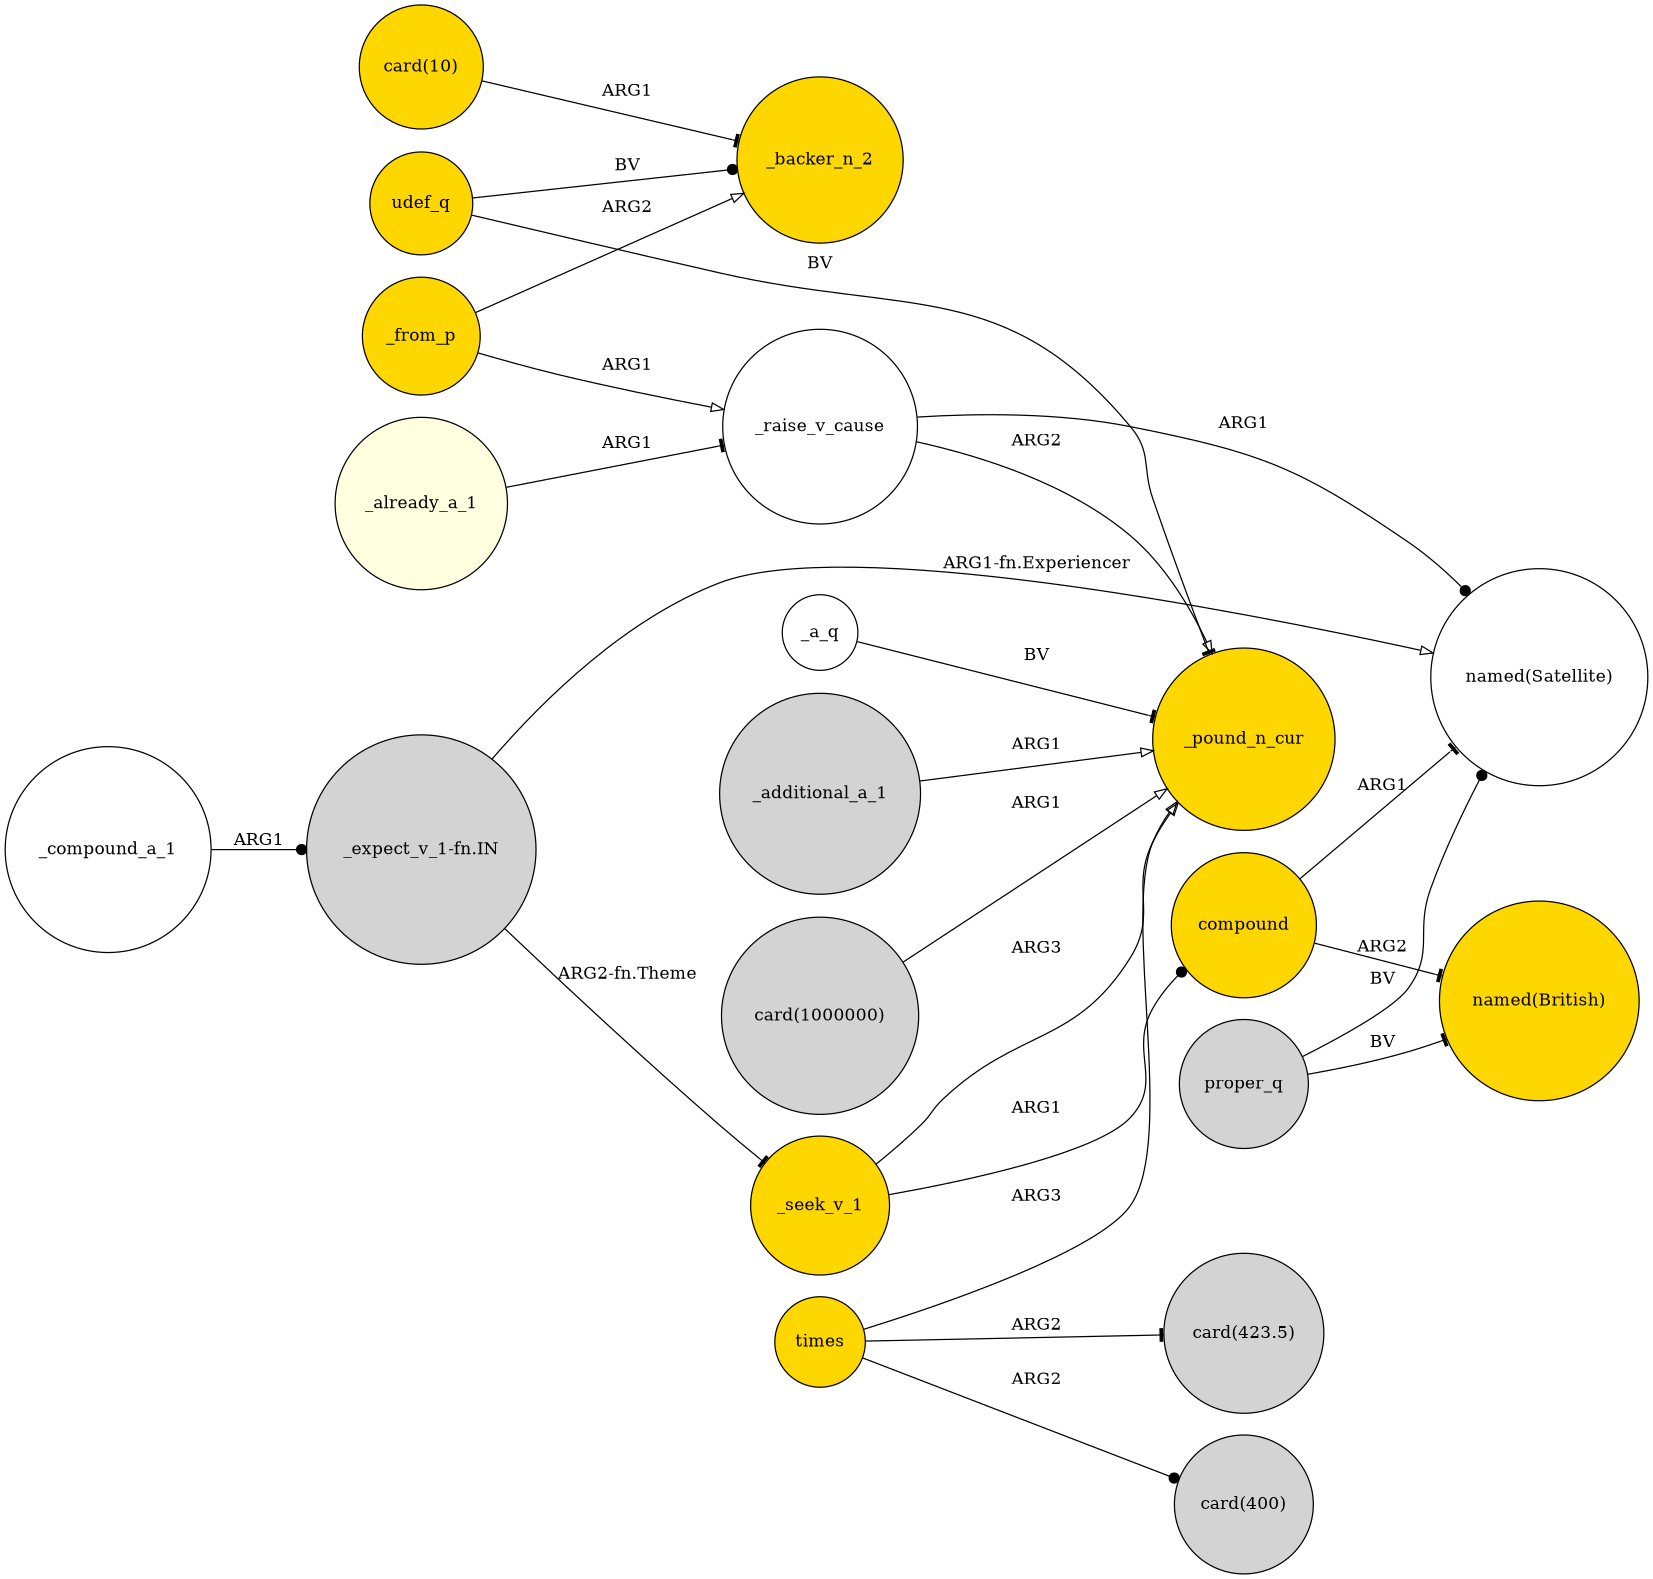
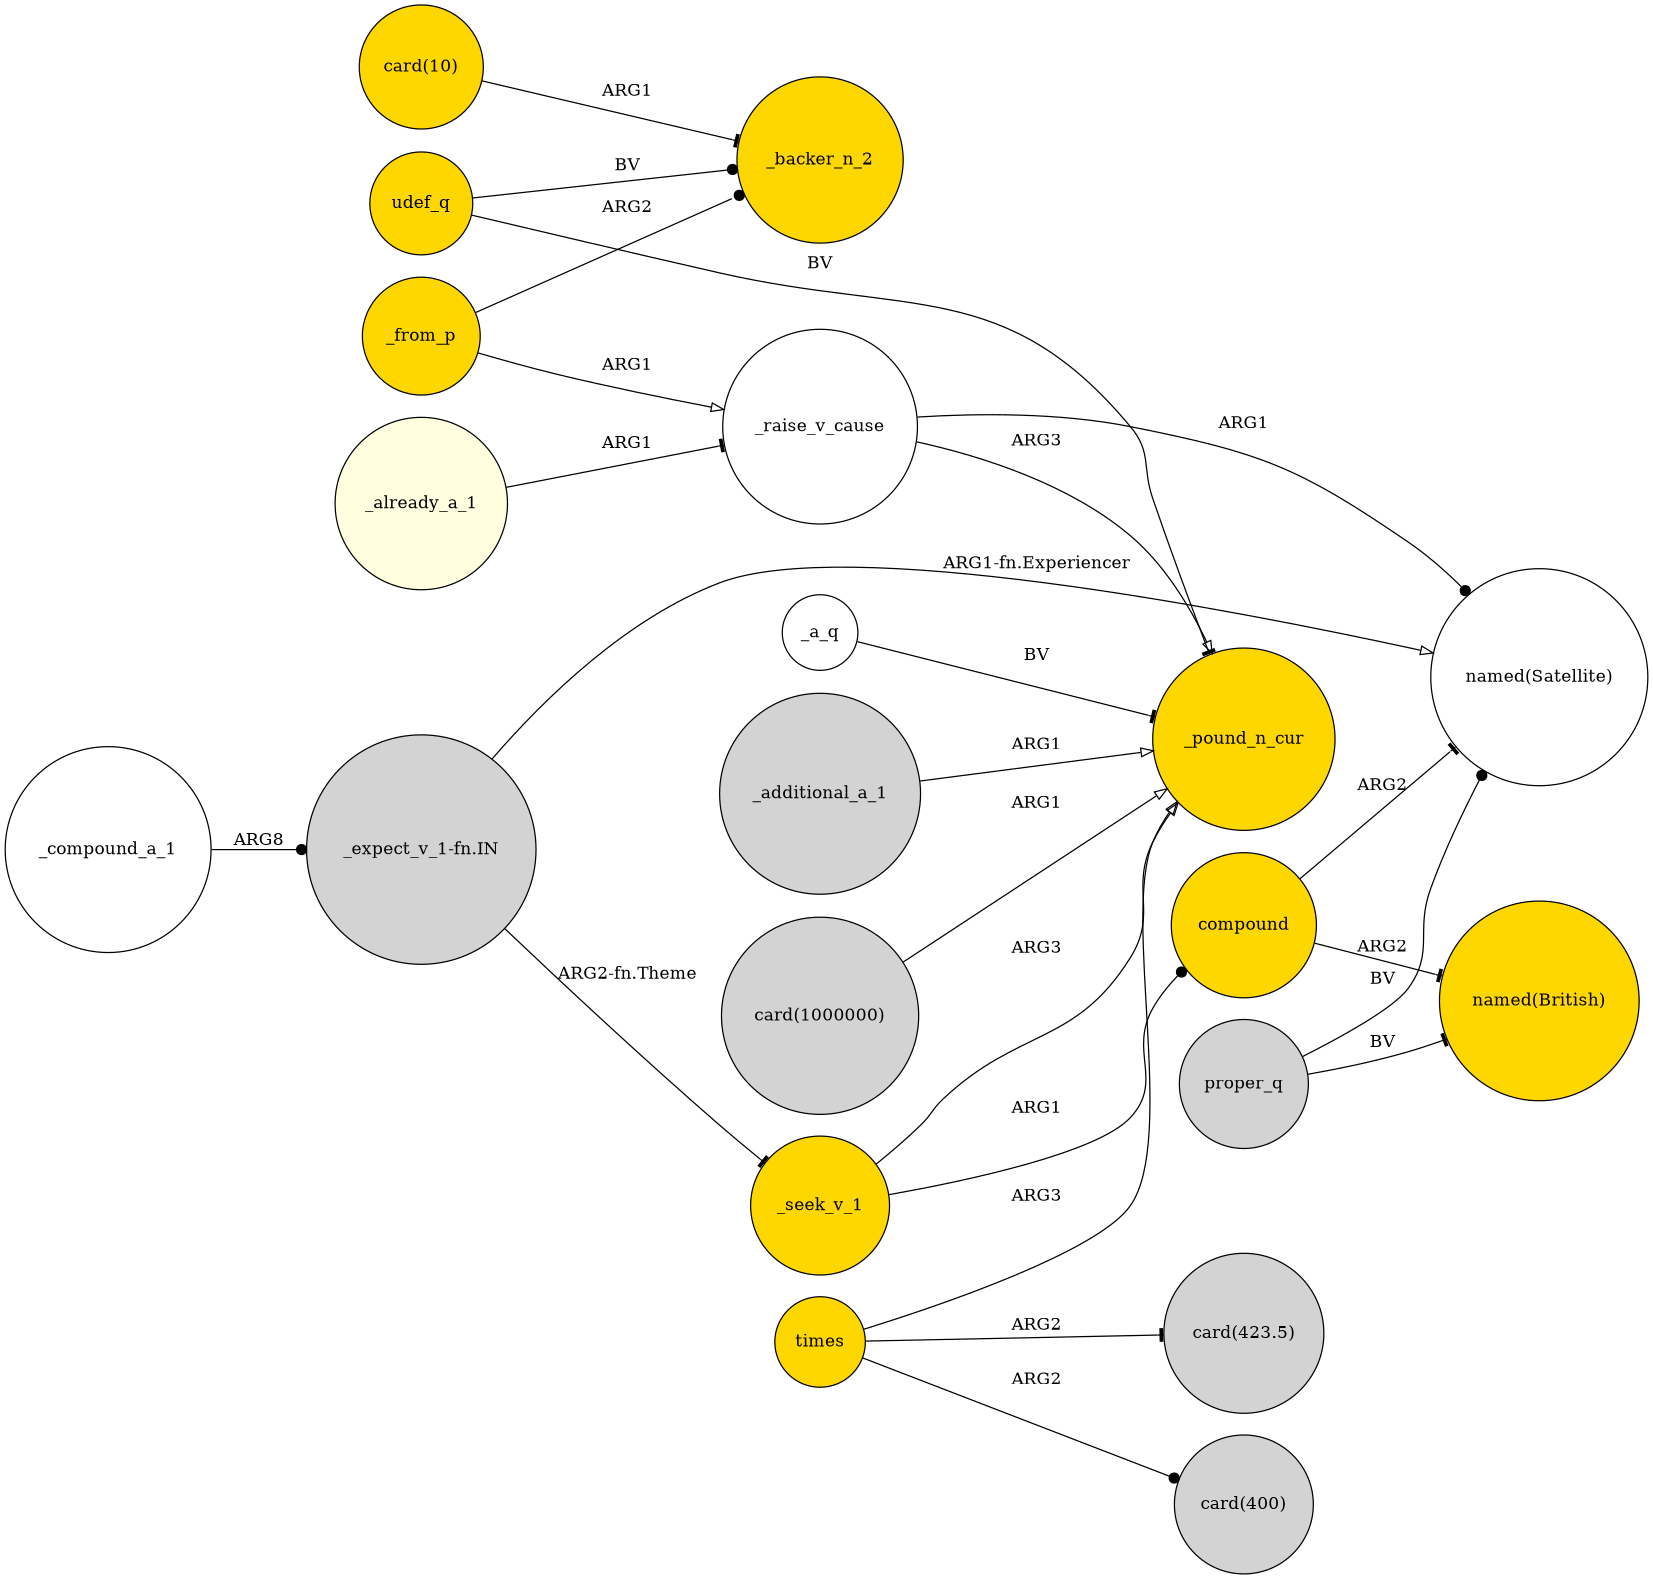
edge "_from_p" -> "_backer_n_2": arrowhead onormal -> dot
edge "_raise_v_cause" -> "_pound_n_cur": label "ARG2" -> "ARG3"
edge "compound" -> "named(Satellite)": label "ARG1" -> "ARG2"
edge "_compound_a_1" -> "_expect_v_1-fn.IN": label "ARG1" -> "ARG8"
